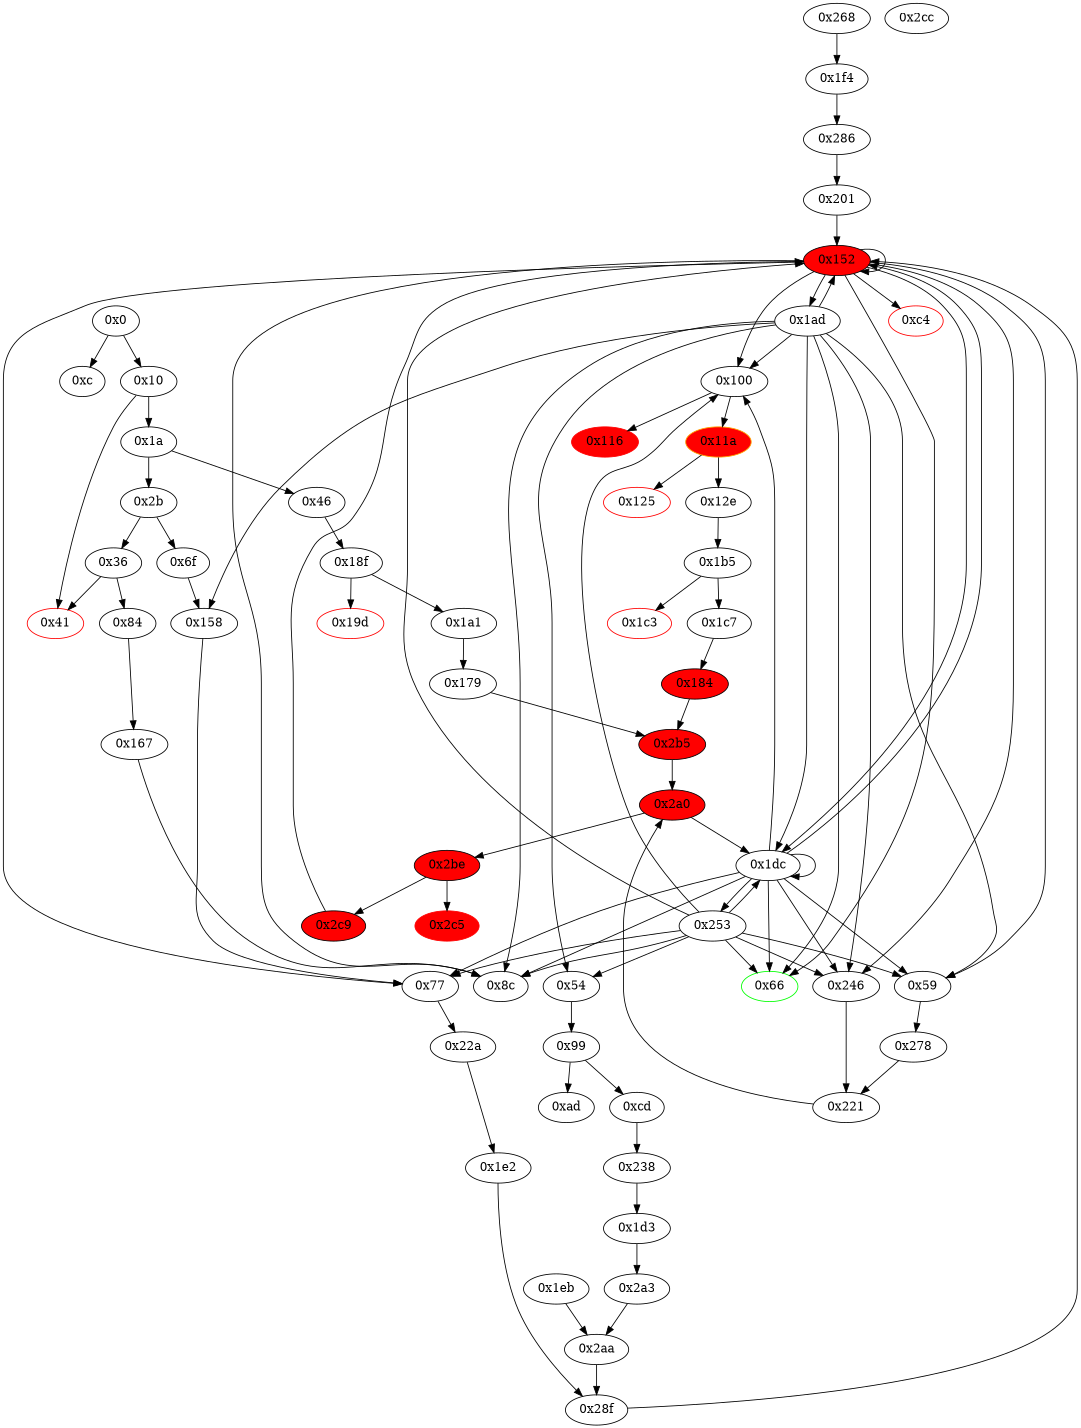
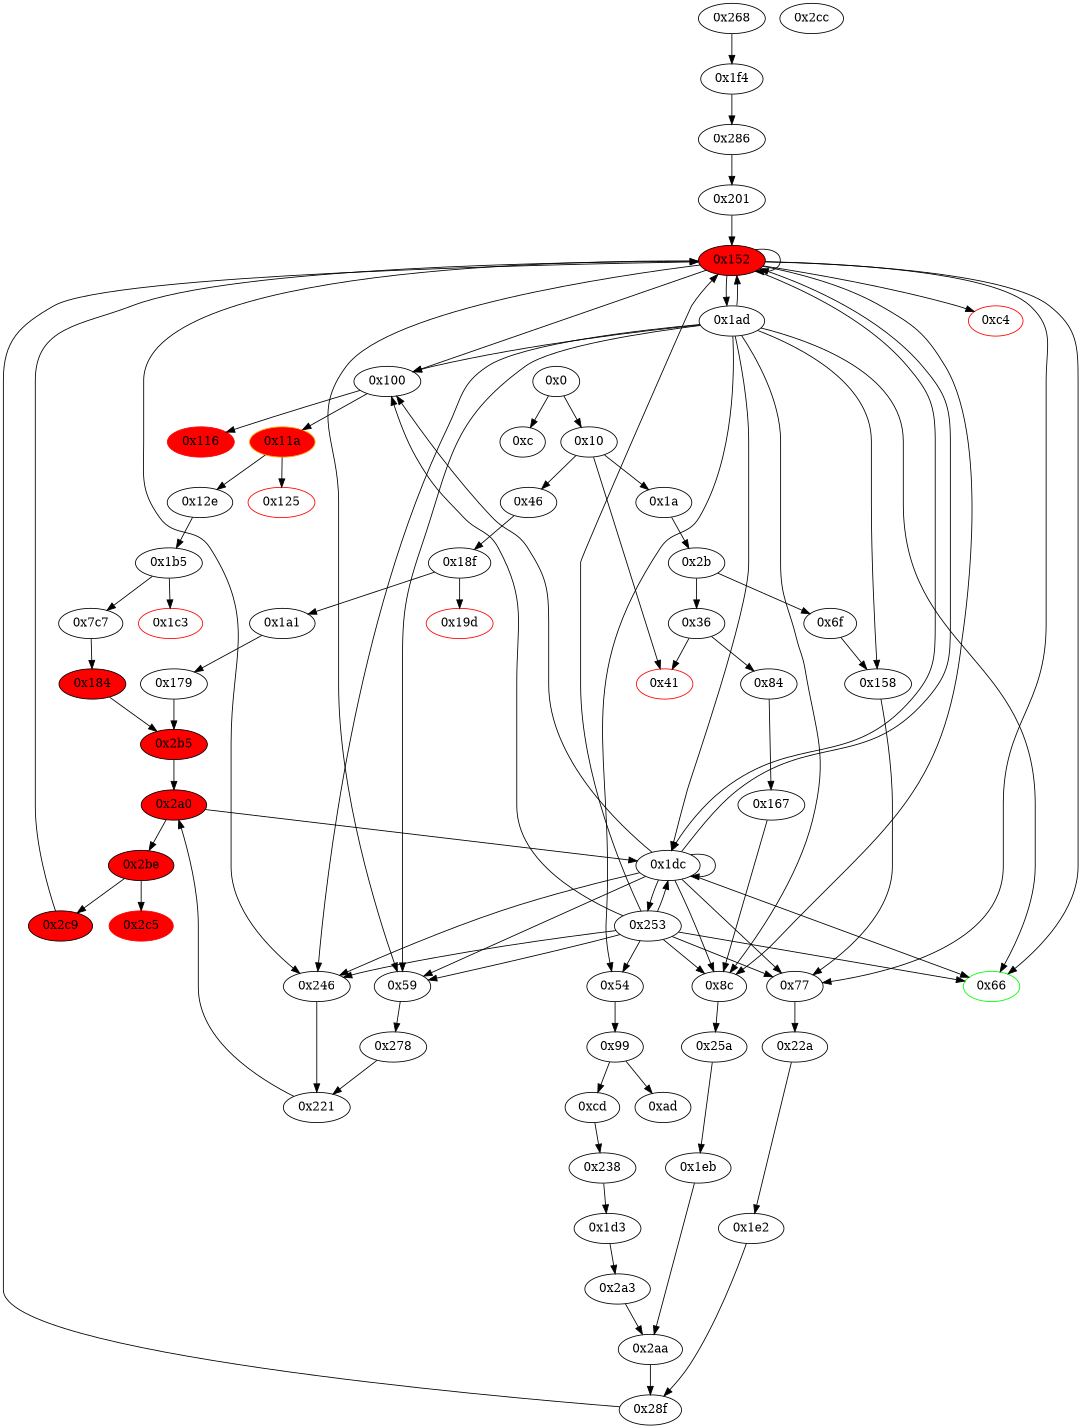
edge "0x1a" -> "0x46": now "0x10" -> "0x46"
node "0x1c7": label "0x1c7" -> "0x7c7"
node "0x25a": added
